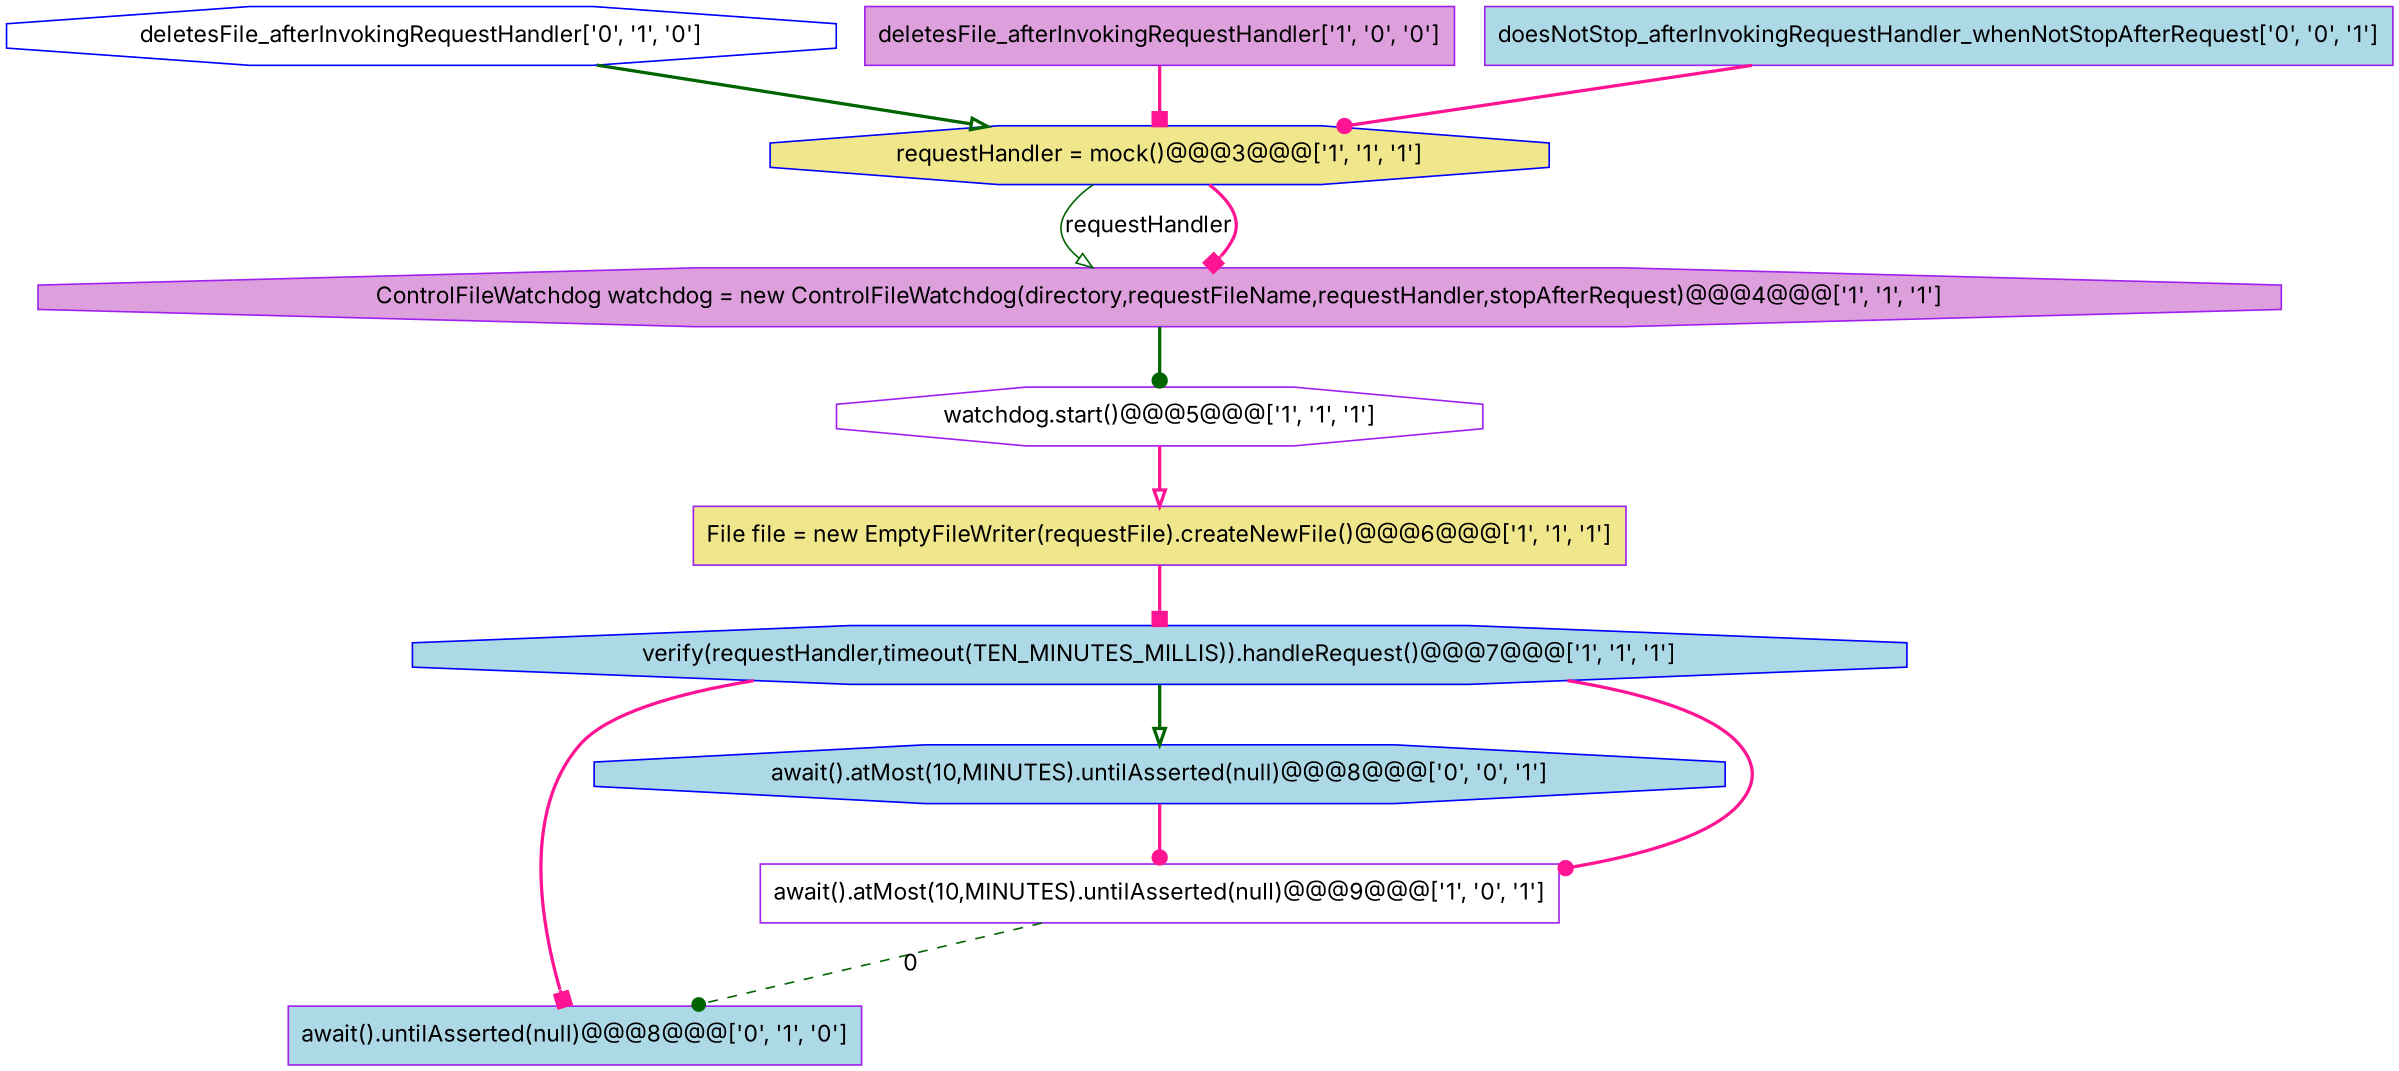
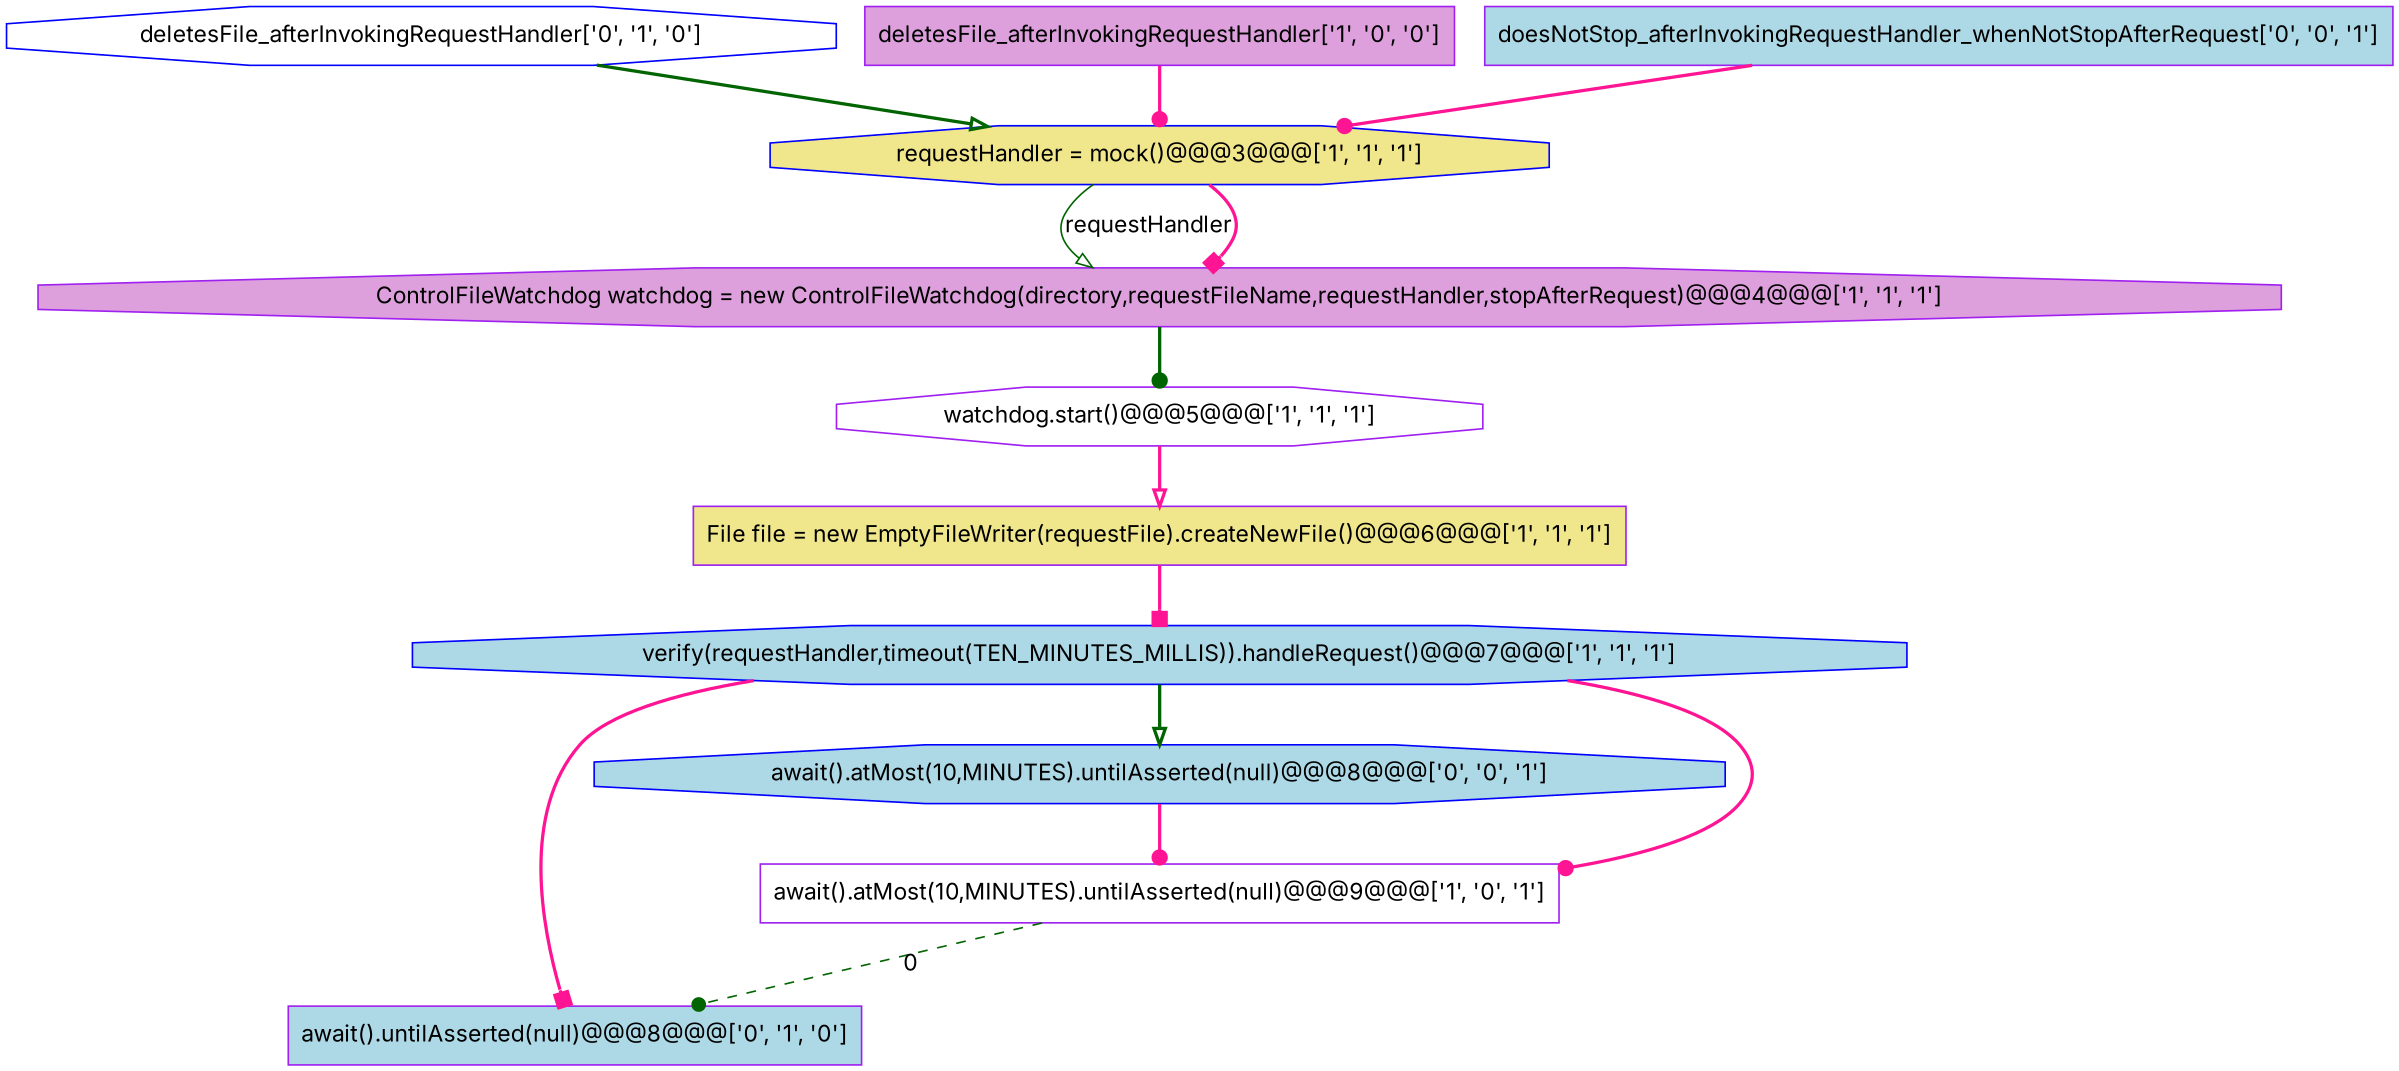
edge "deletesFile_afterInvokingRequestHandler['1', '0', '0']" -> "requestHandler = mock()@@@3@@@['1', '1', '1']": arrowhead box -> dot
